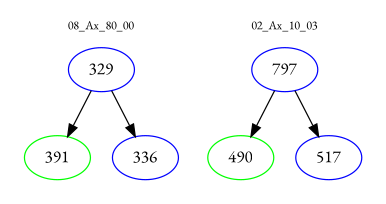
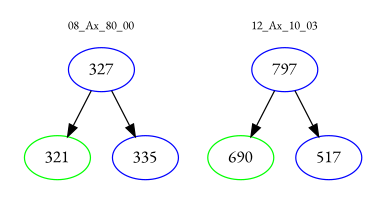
cluster "02_Ax_10_03": label "02_Ax_10_03" -> "12_Ax_10_03"
node "329": label "329" -> "327"
node "391": label "391" -> "321"
node "336": label "336" -> "335"
node "490": label "490" -> "690"
